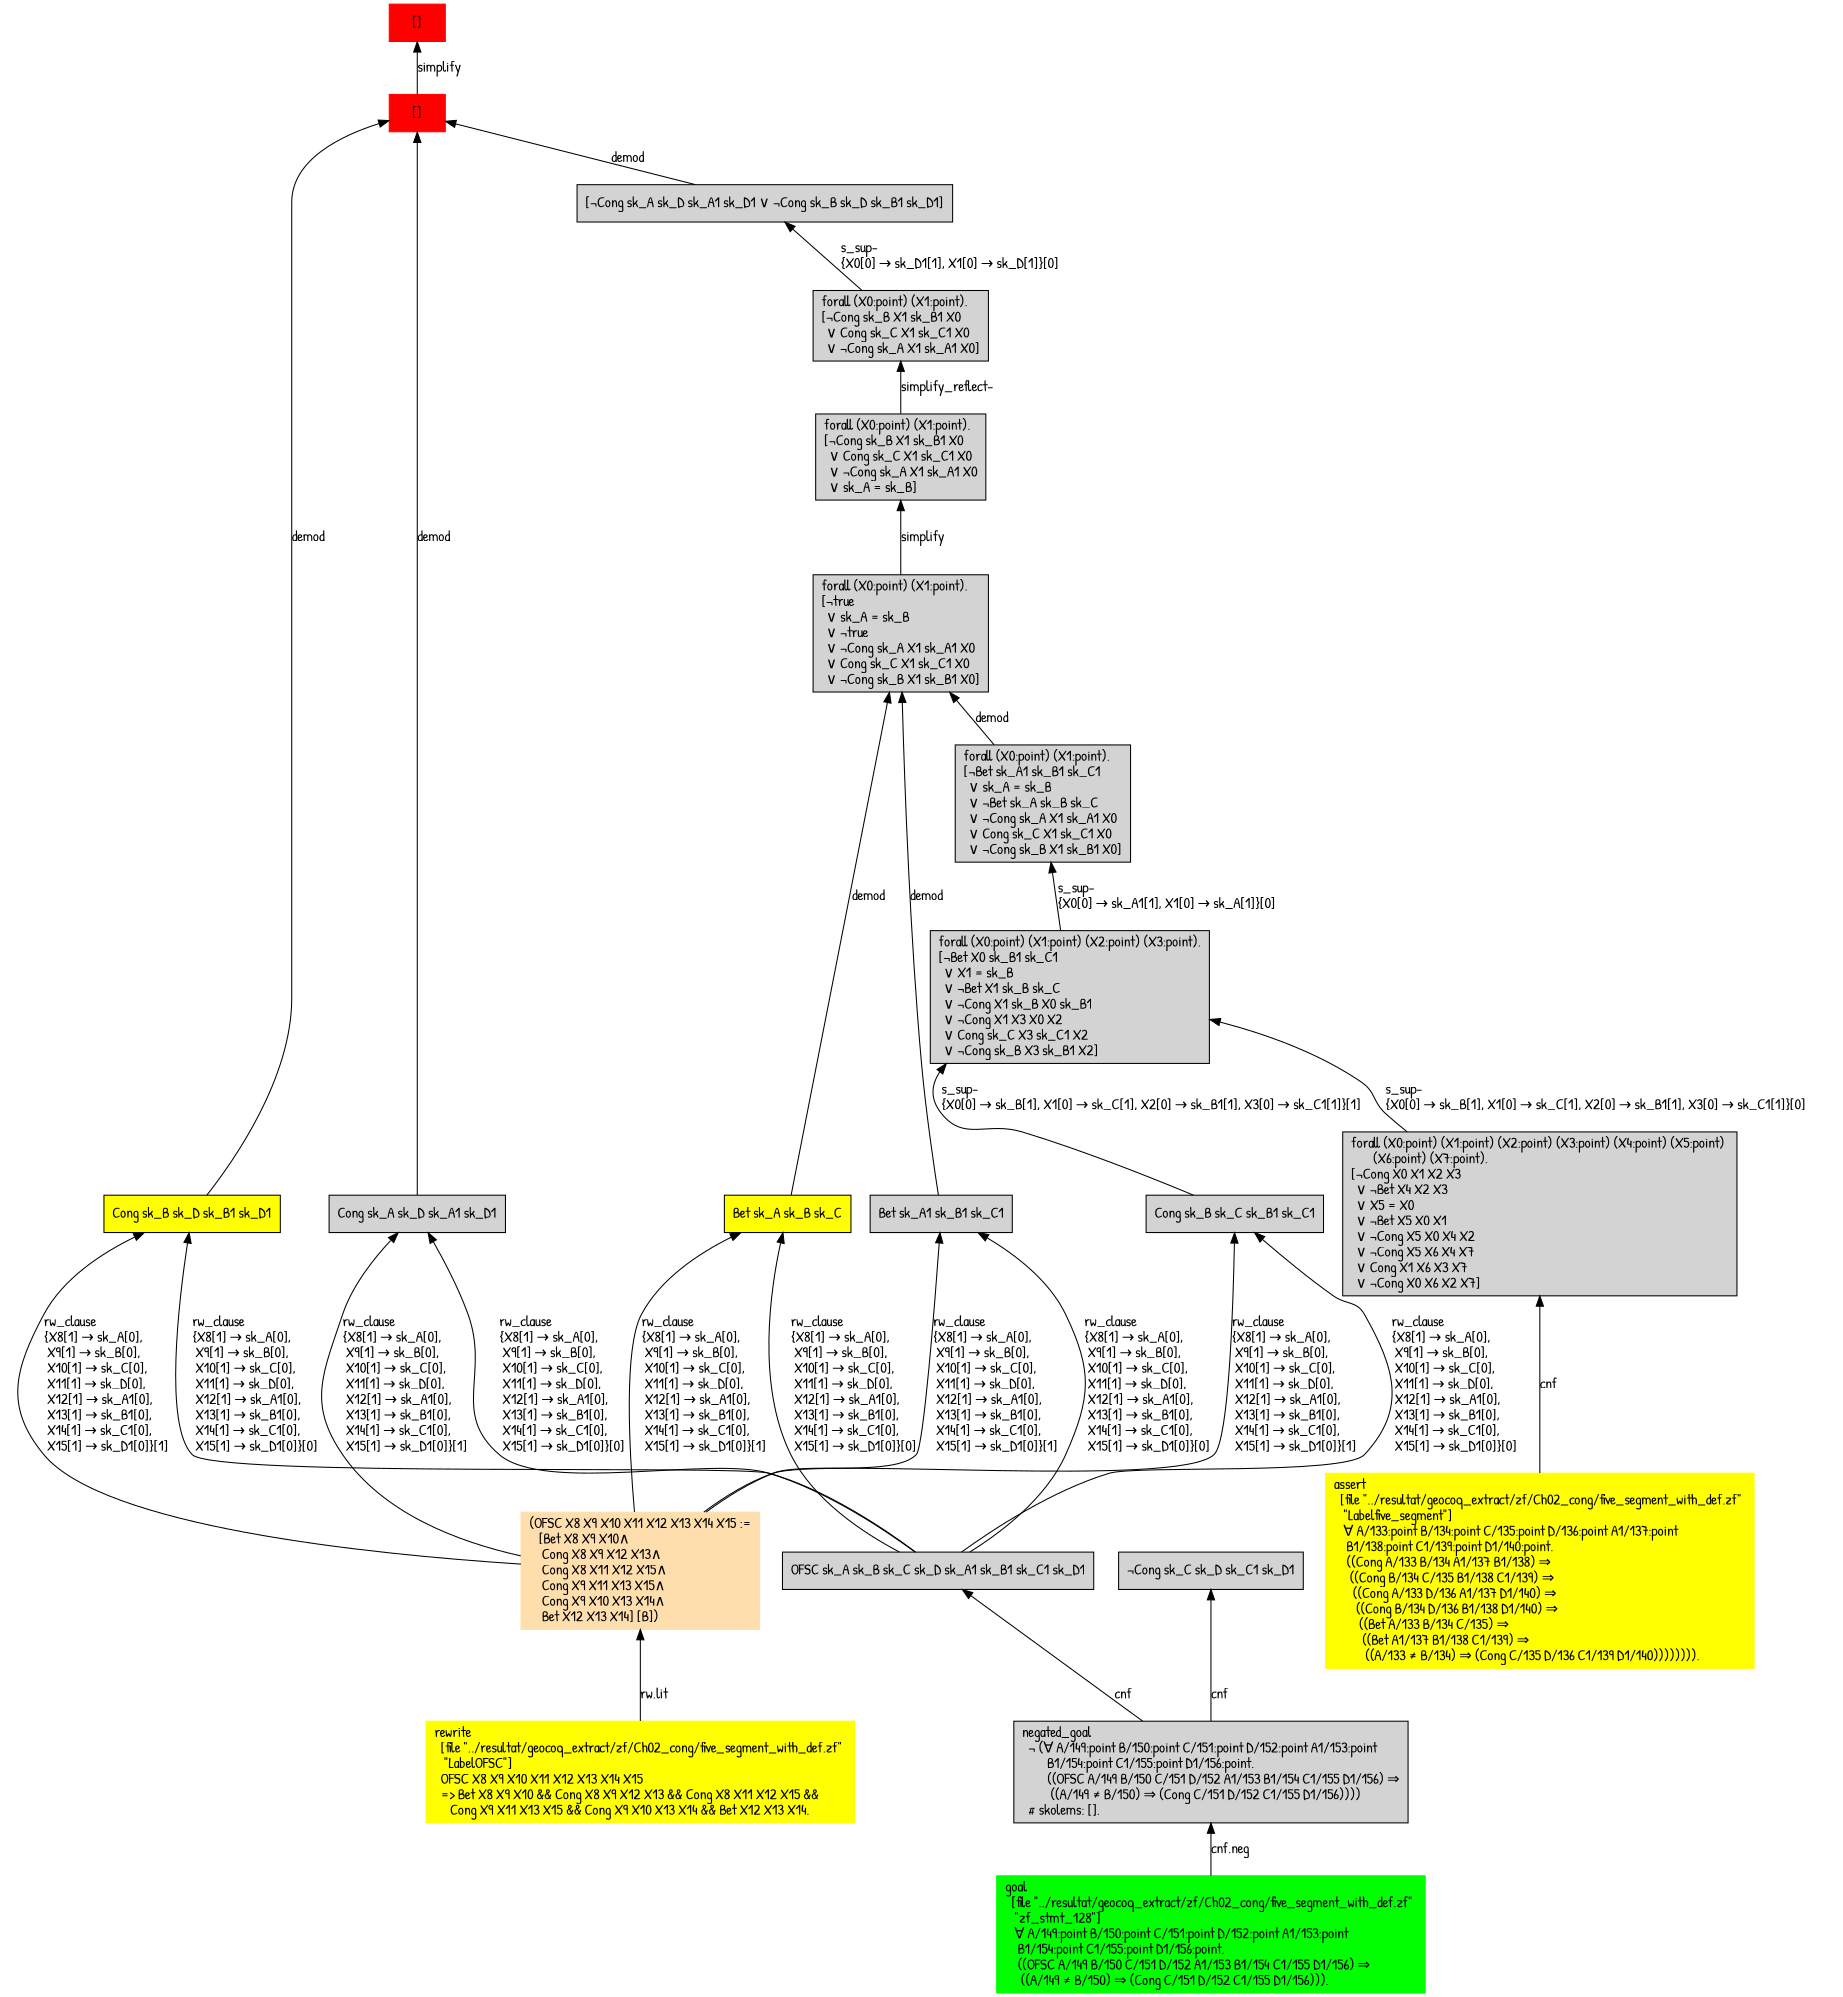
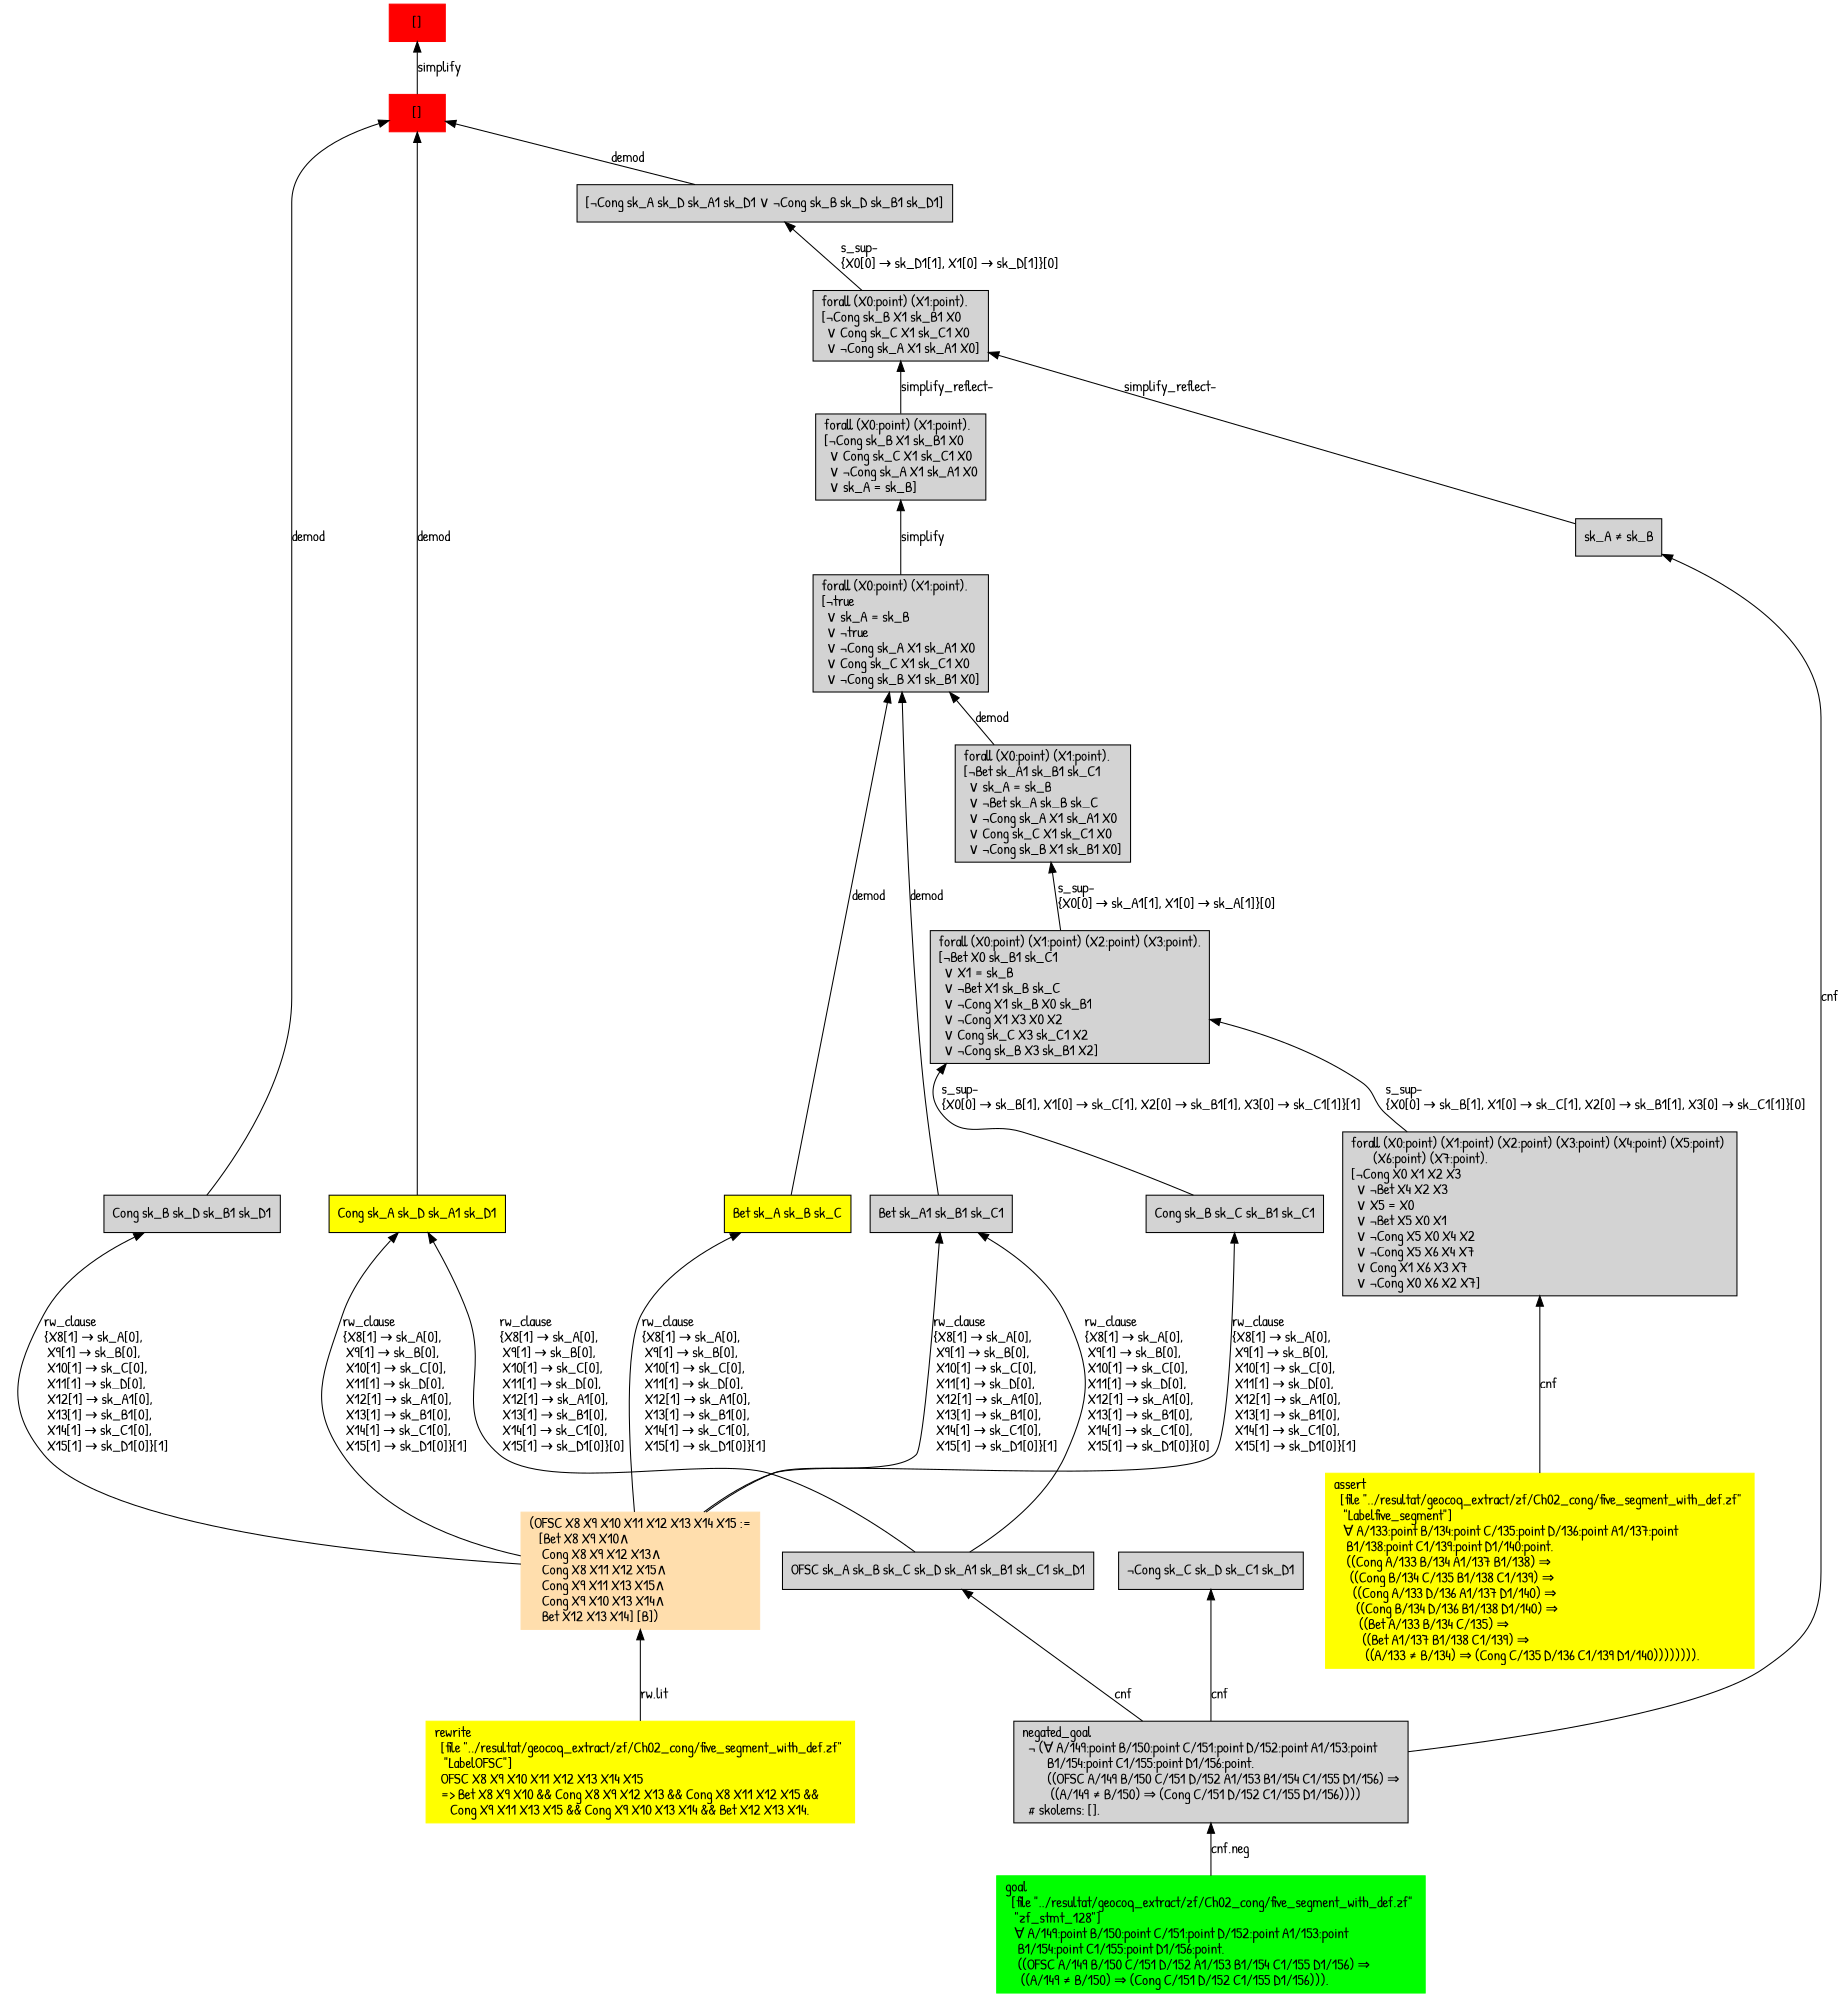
node "sk_A ≠ sk_B": added
node "Cong sk_B sk_D sk_B1 sk_D1": fillcolor yellow -> lightgrey
node "Cong sk_A sk_D sk_A1 sk_D1": fillcolor lightgrey -> yellow
edge "OFSC sk_A sk_B sk_C sk_D sk_A1 sk_B1 sk_C1 sk_D1" -> "Bet sk_A sk_B sk_C": removed, label "rw_clause {X8[1] → sk_A[0], X9[1] → sk_B[0], X10[1] → sk_C[0], X11[1] → sk_D[0], X12[1] → sk_A1[0], X13[1] → sk_B1[0], X14[1] → sk_C1[0], X15[1] → sk_D1[0]}[0]"
edge "OFSC sk_A sk_B sk_C sk_D sk_A1 sk_B1 sk_C1 sk_D1" -> "Cong sk_B sk_C sk_B1 sk_C1": removed, label "rw_clause {X8[1] → sk_A[0], X9[1] → sk_B[0], X10[1] → sk_C[0], X11[1] → sk_D[0], X12[1] → sk_A1[0], X13[1] → sk_B1[0], X14[1] → sk_C1[0], X15[1] → sk_D1[0]}[0]"
edge "OFSC sk_A sk_B sk_C sk_D sk_A1 sk_B1 sk_C1 sk_D1" -> "Cong sk_B sk_D sk_B1 sk_D1": removed, label "rw_clause {X8[1] → sk_A[0], X9[1] → sk_B[0], X10[1] → sk_C[0], X11[1] → sk_D[0], X12[1] → sk_A1[0], X13[1] → sk_B1[0], X14[1] → sk_C1[0], X15[1] → sk_D1[0]}[0]"
